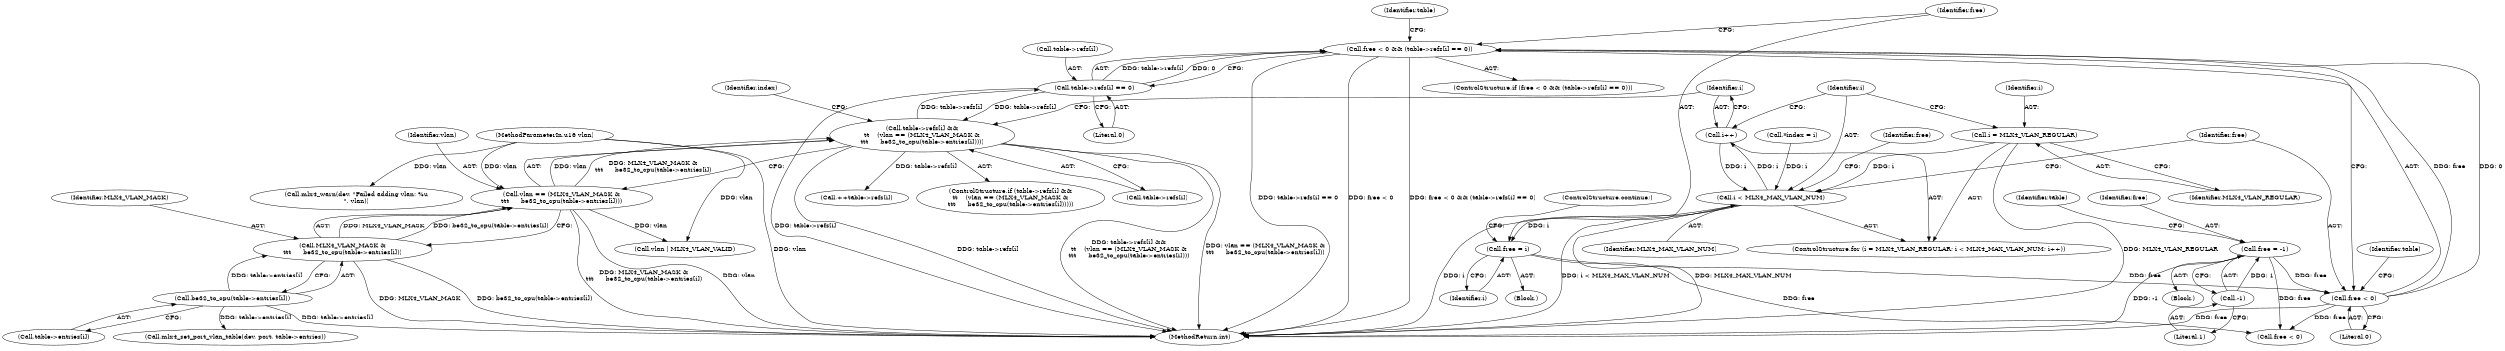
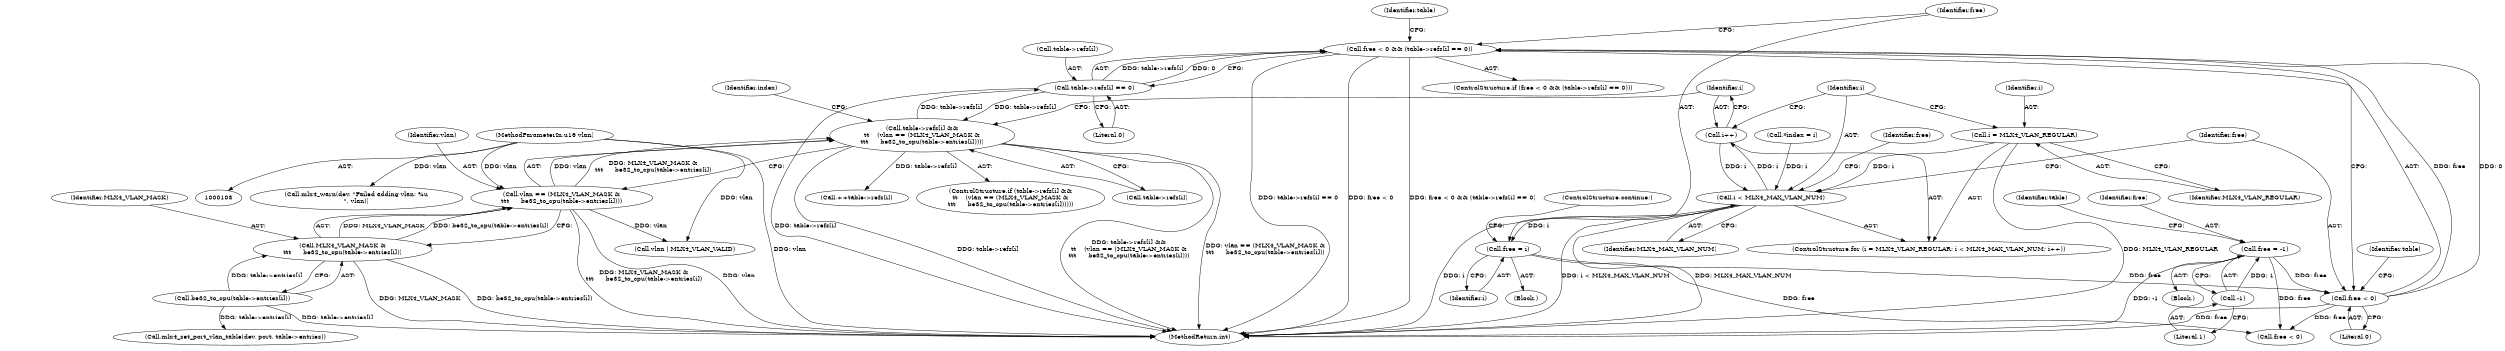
node "1000103": added
edge "(Call,i < MLX4_MAX_VLAN_NUM)" -> "(Identifier,MLX4_MAX_VLAN_NUM)": added, label "CFG:"
node "(Call,table->entries[i])": removed
